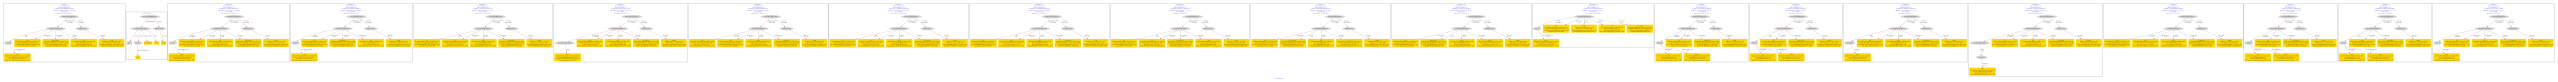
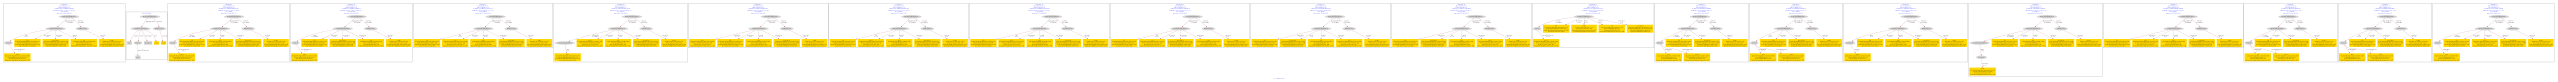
node "description": fillcolor gold -> lightgray
node "artist": fillcolor gold -> lightgray
